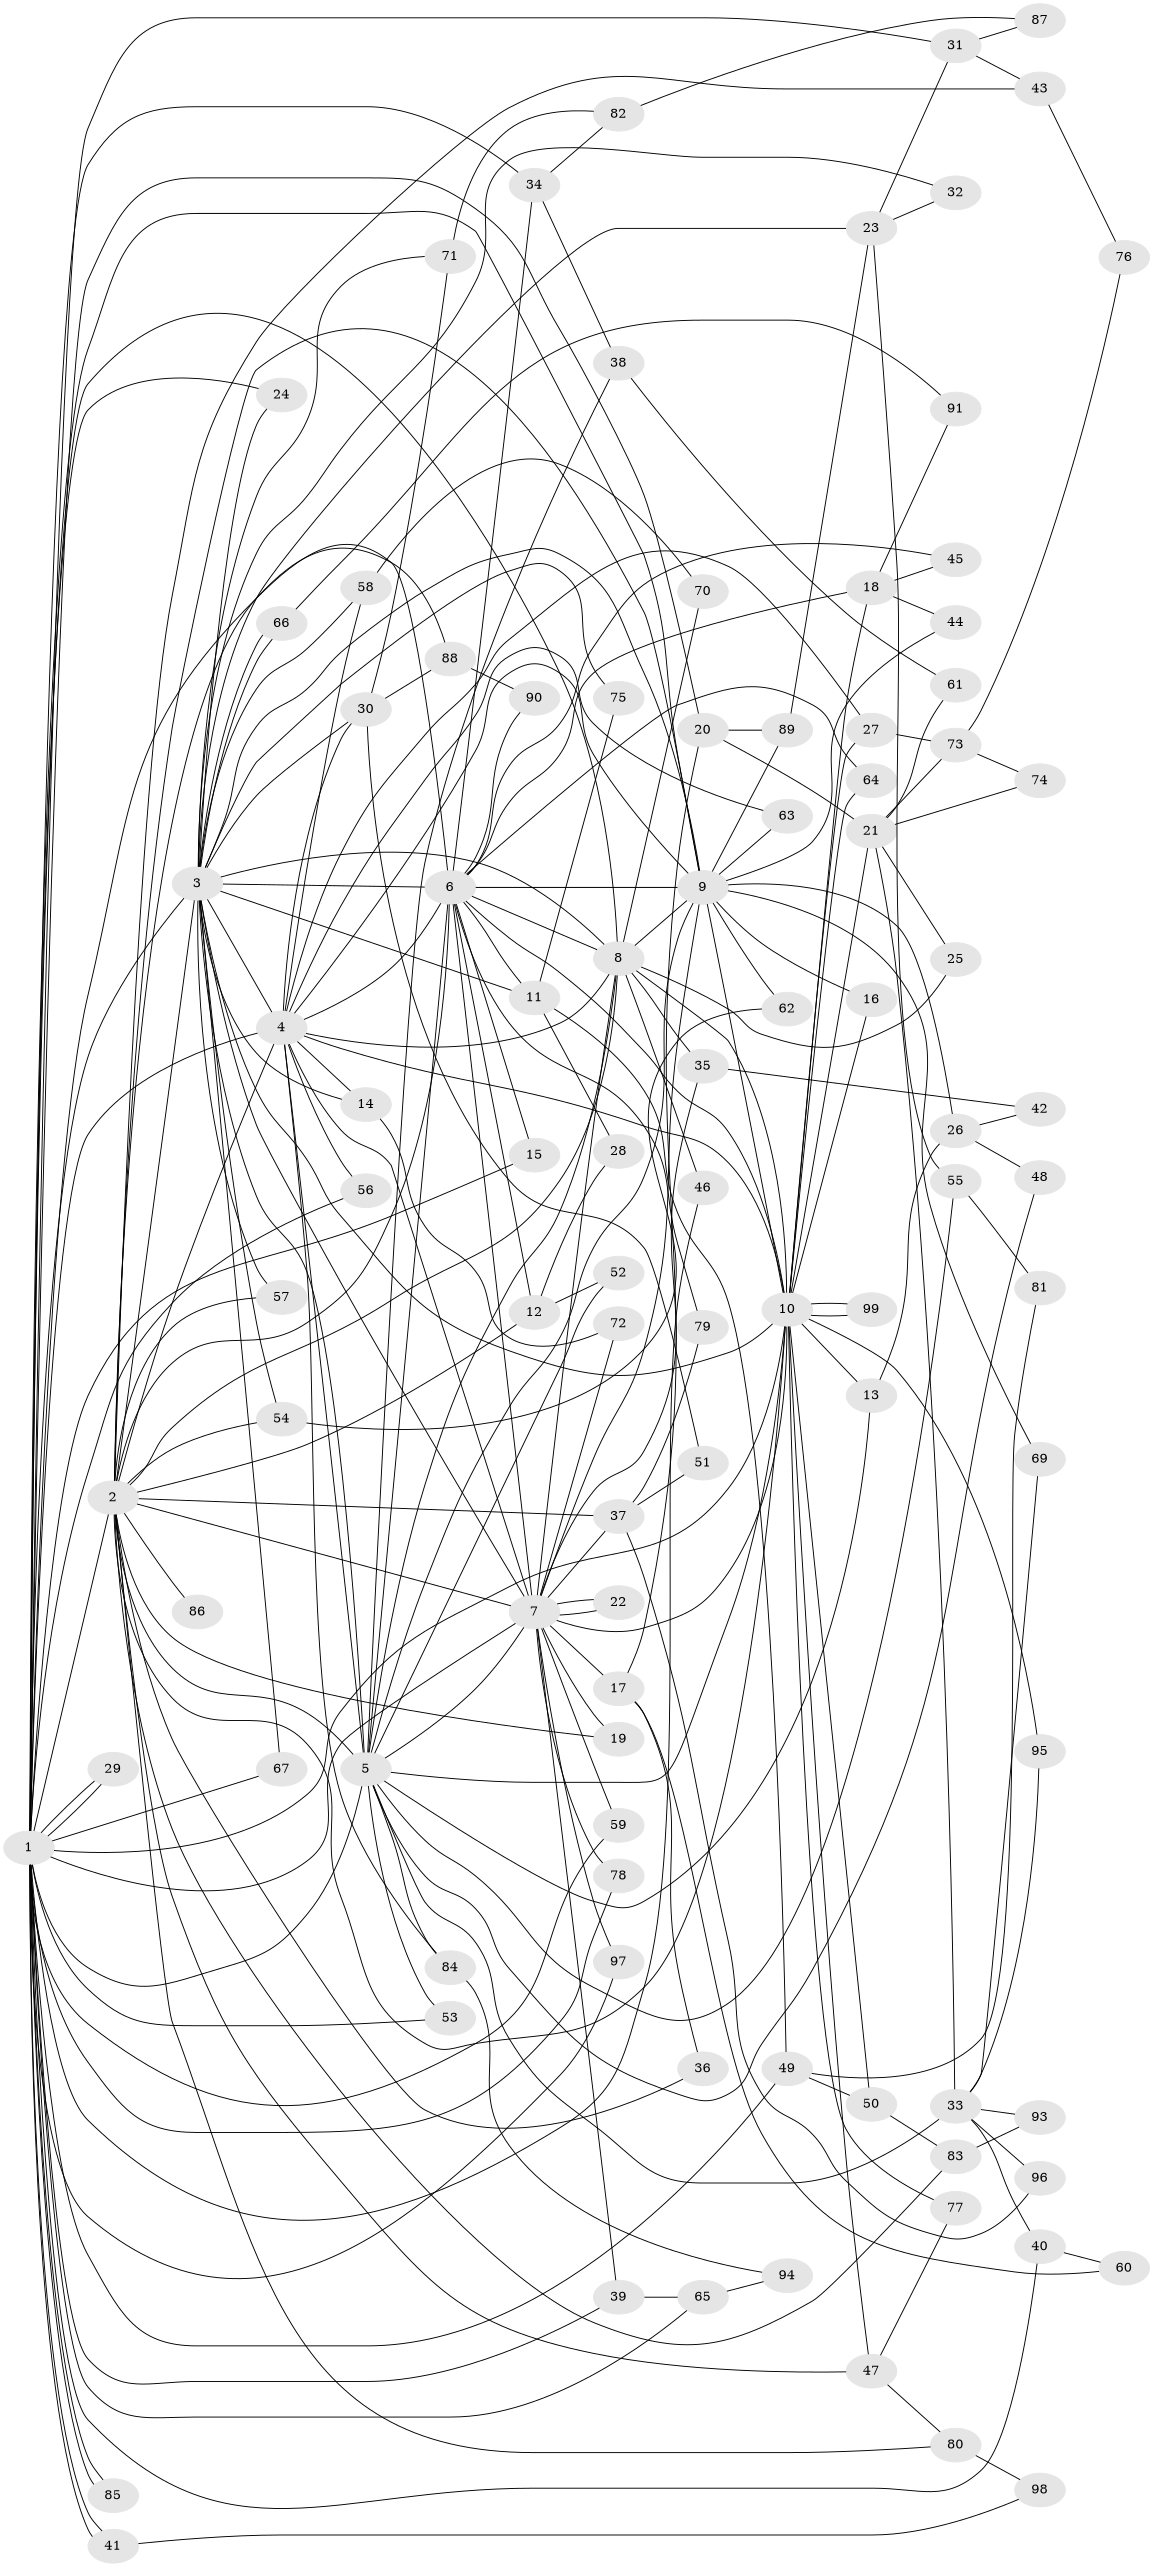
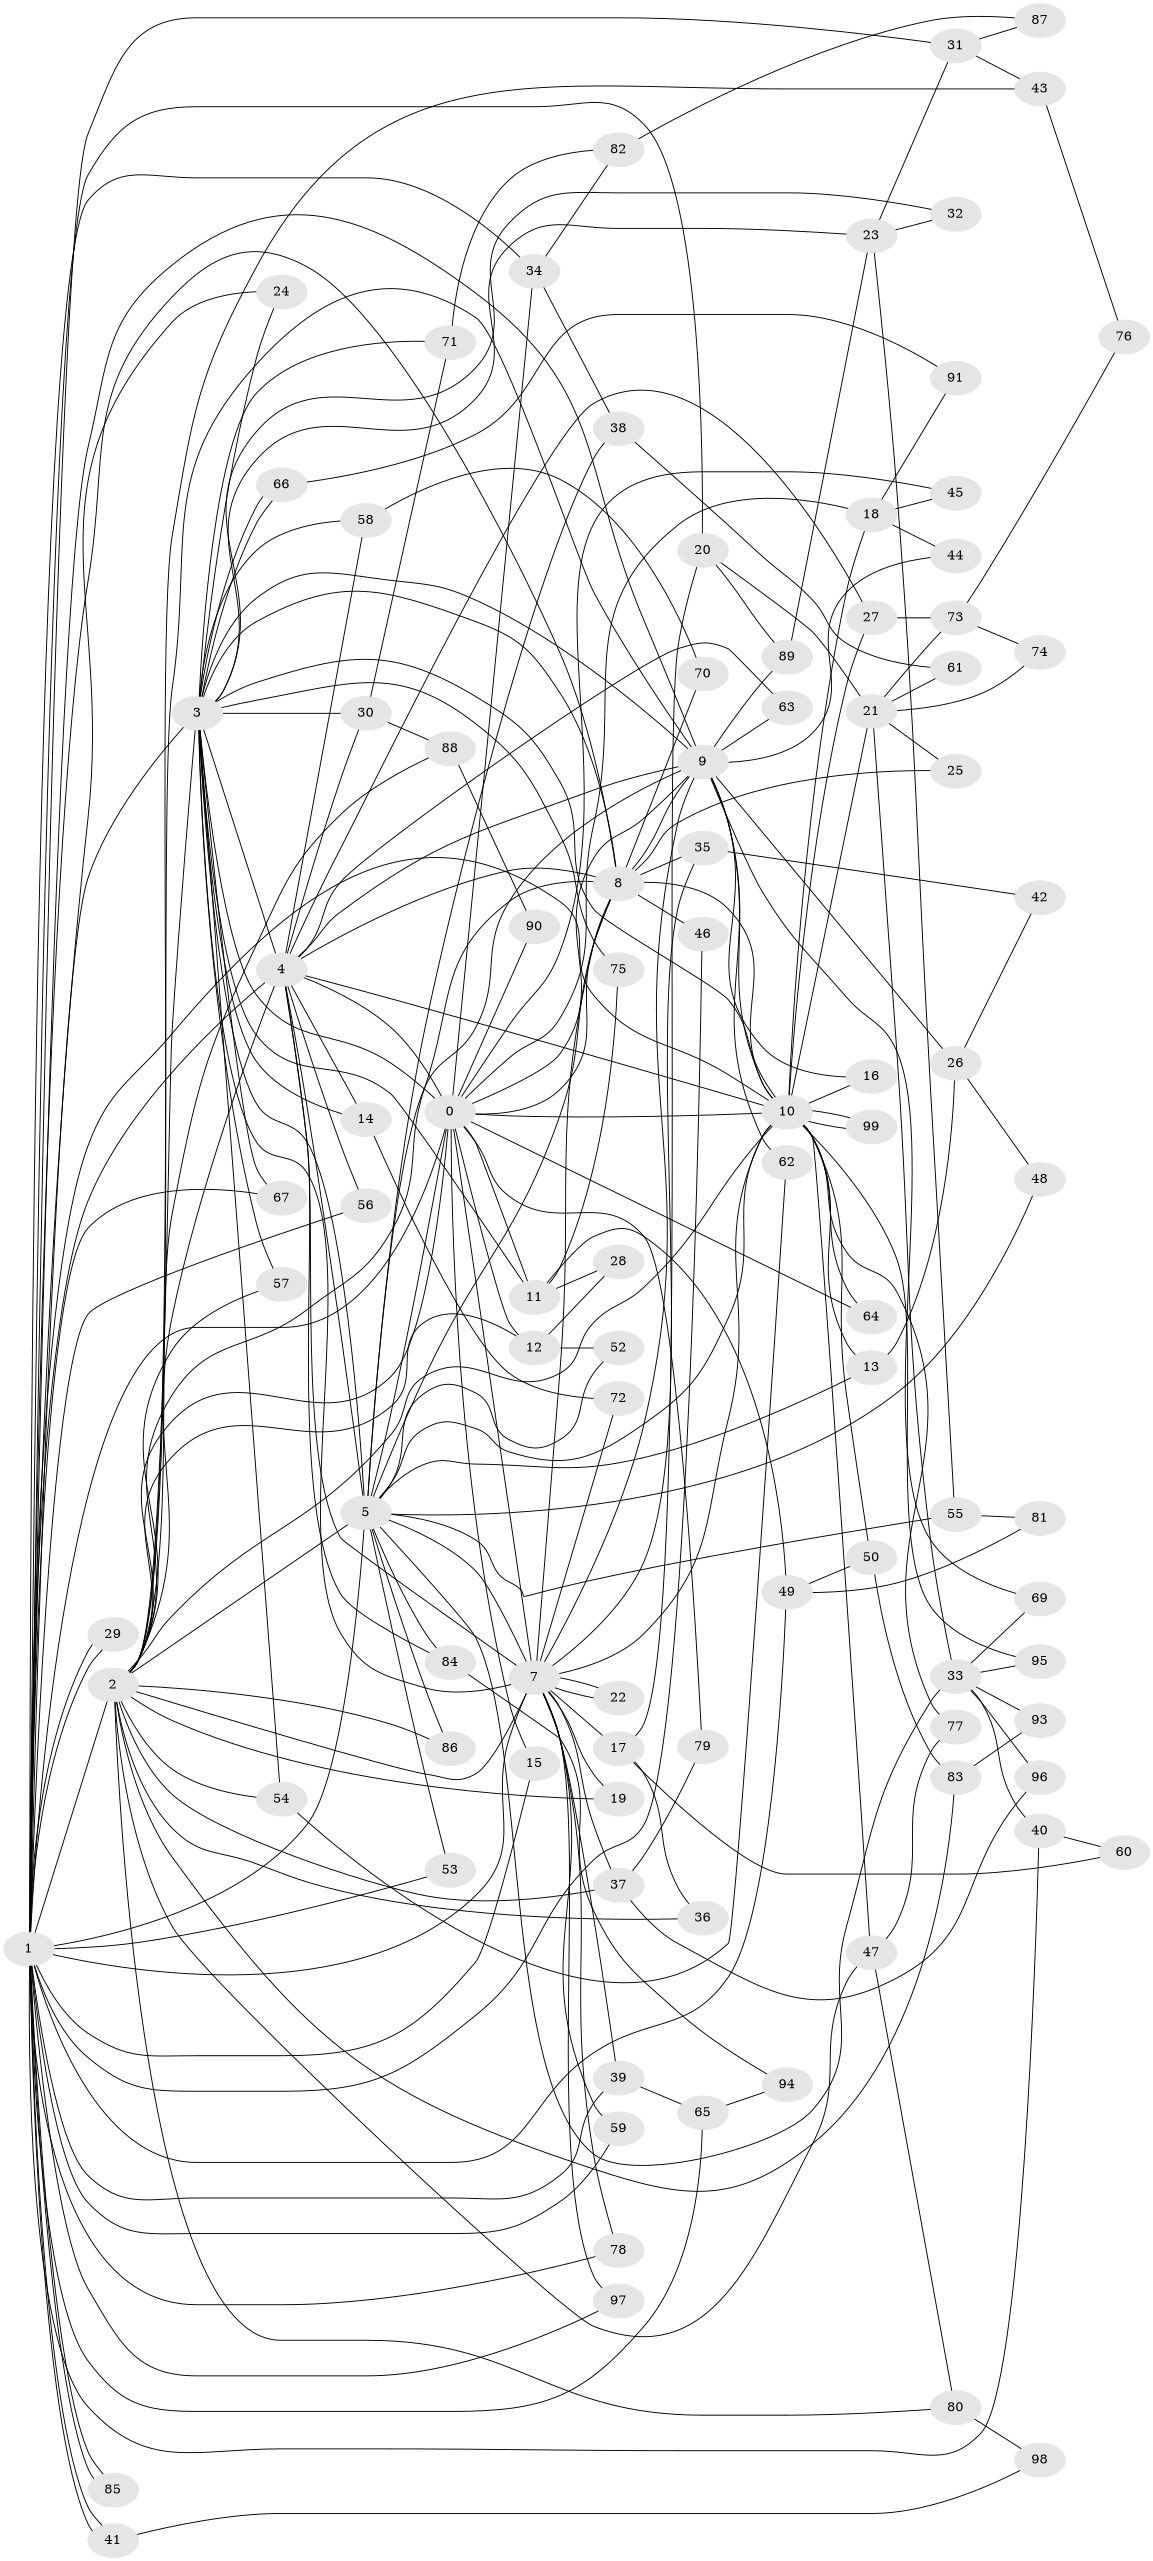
node "6": label "6" -> "0"
node "51": removed
edge "5" -- "86": added
